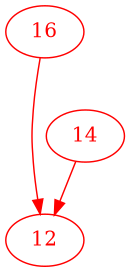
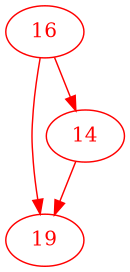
edge "16" -> "14": added
node "12": label "12" -> "19"
